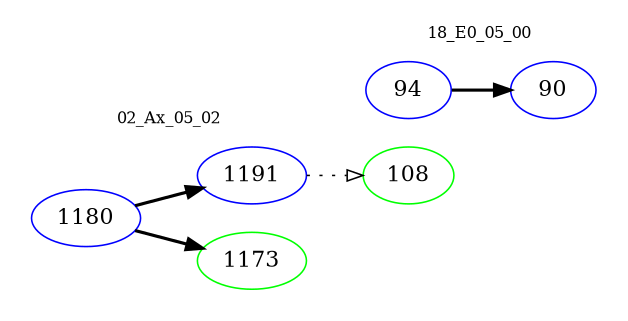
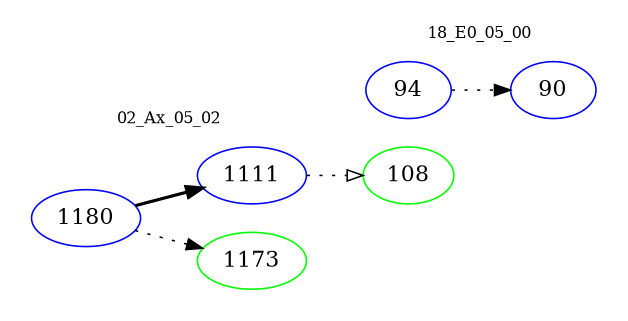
edge "94" -> "90": style bold -> dotted
node "1191": label "1191" -> "1111"
edge "1180" -> "1173": style bold -> dotted
